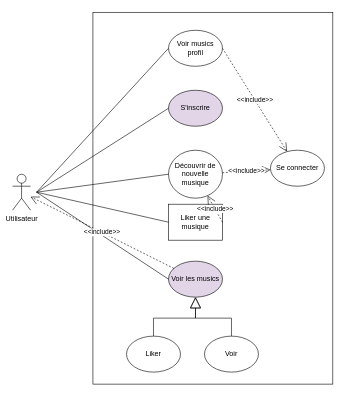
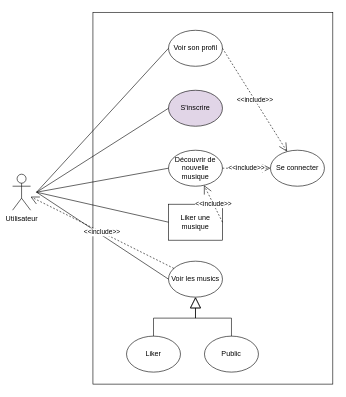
node "Voir musics profil": label "Voir musics profil" -> "Voir son profil"
node "Découvrir de nouvelle musique": size 54x48 -> 54x36
node "Voir les musics": fillcolor #e1d5e7 -> #ffffff
node "Voir": label "Voir" -> "Public"
